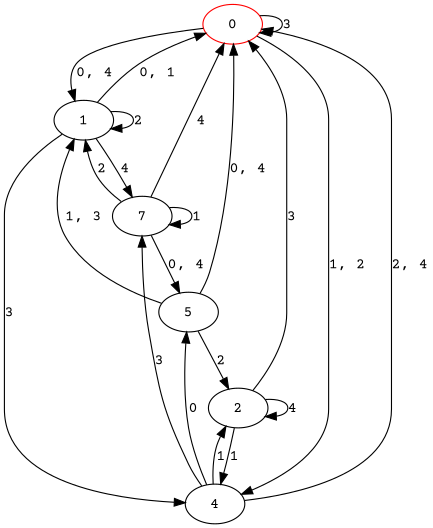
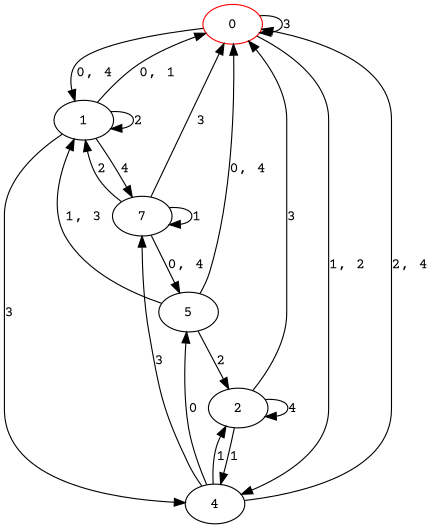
edge "7" -> "0": label "4" -> "3"
